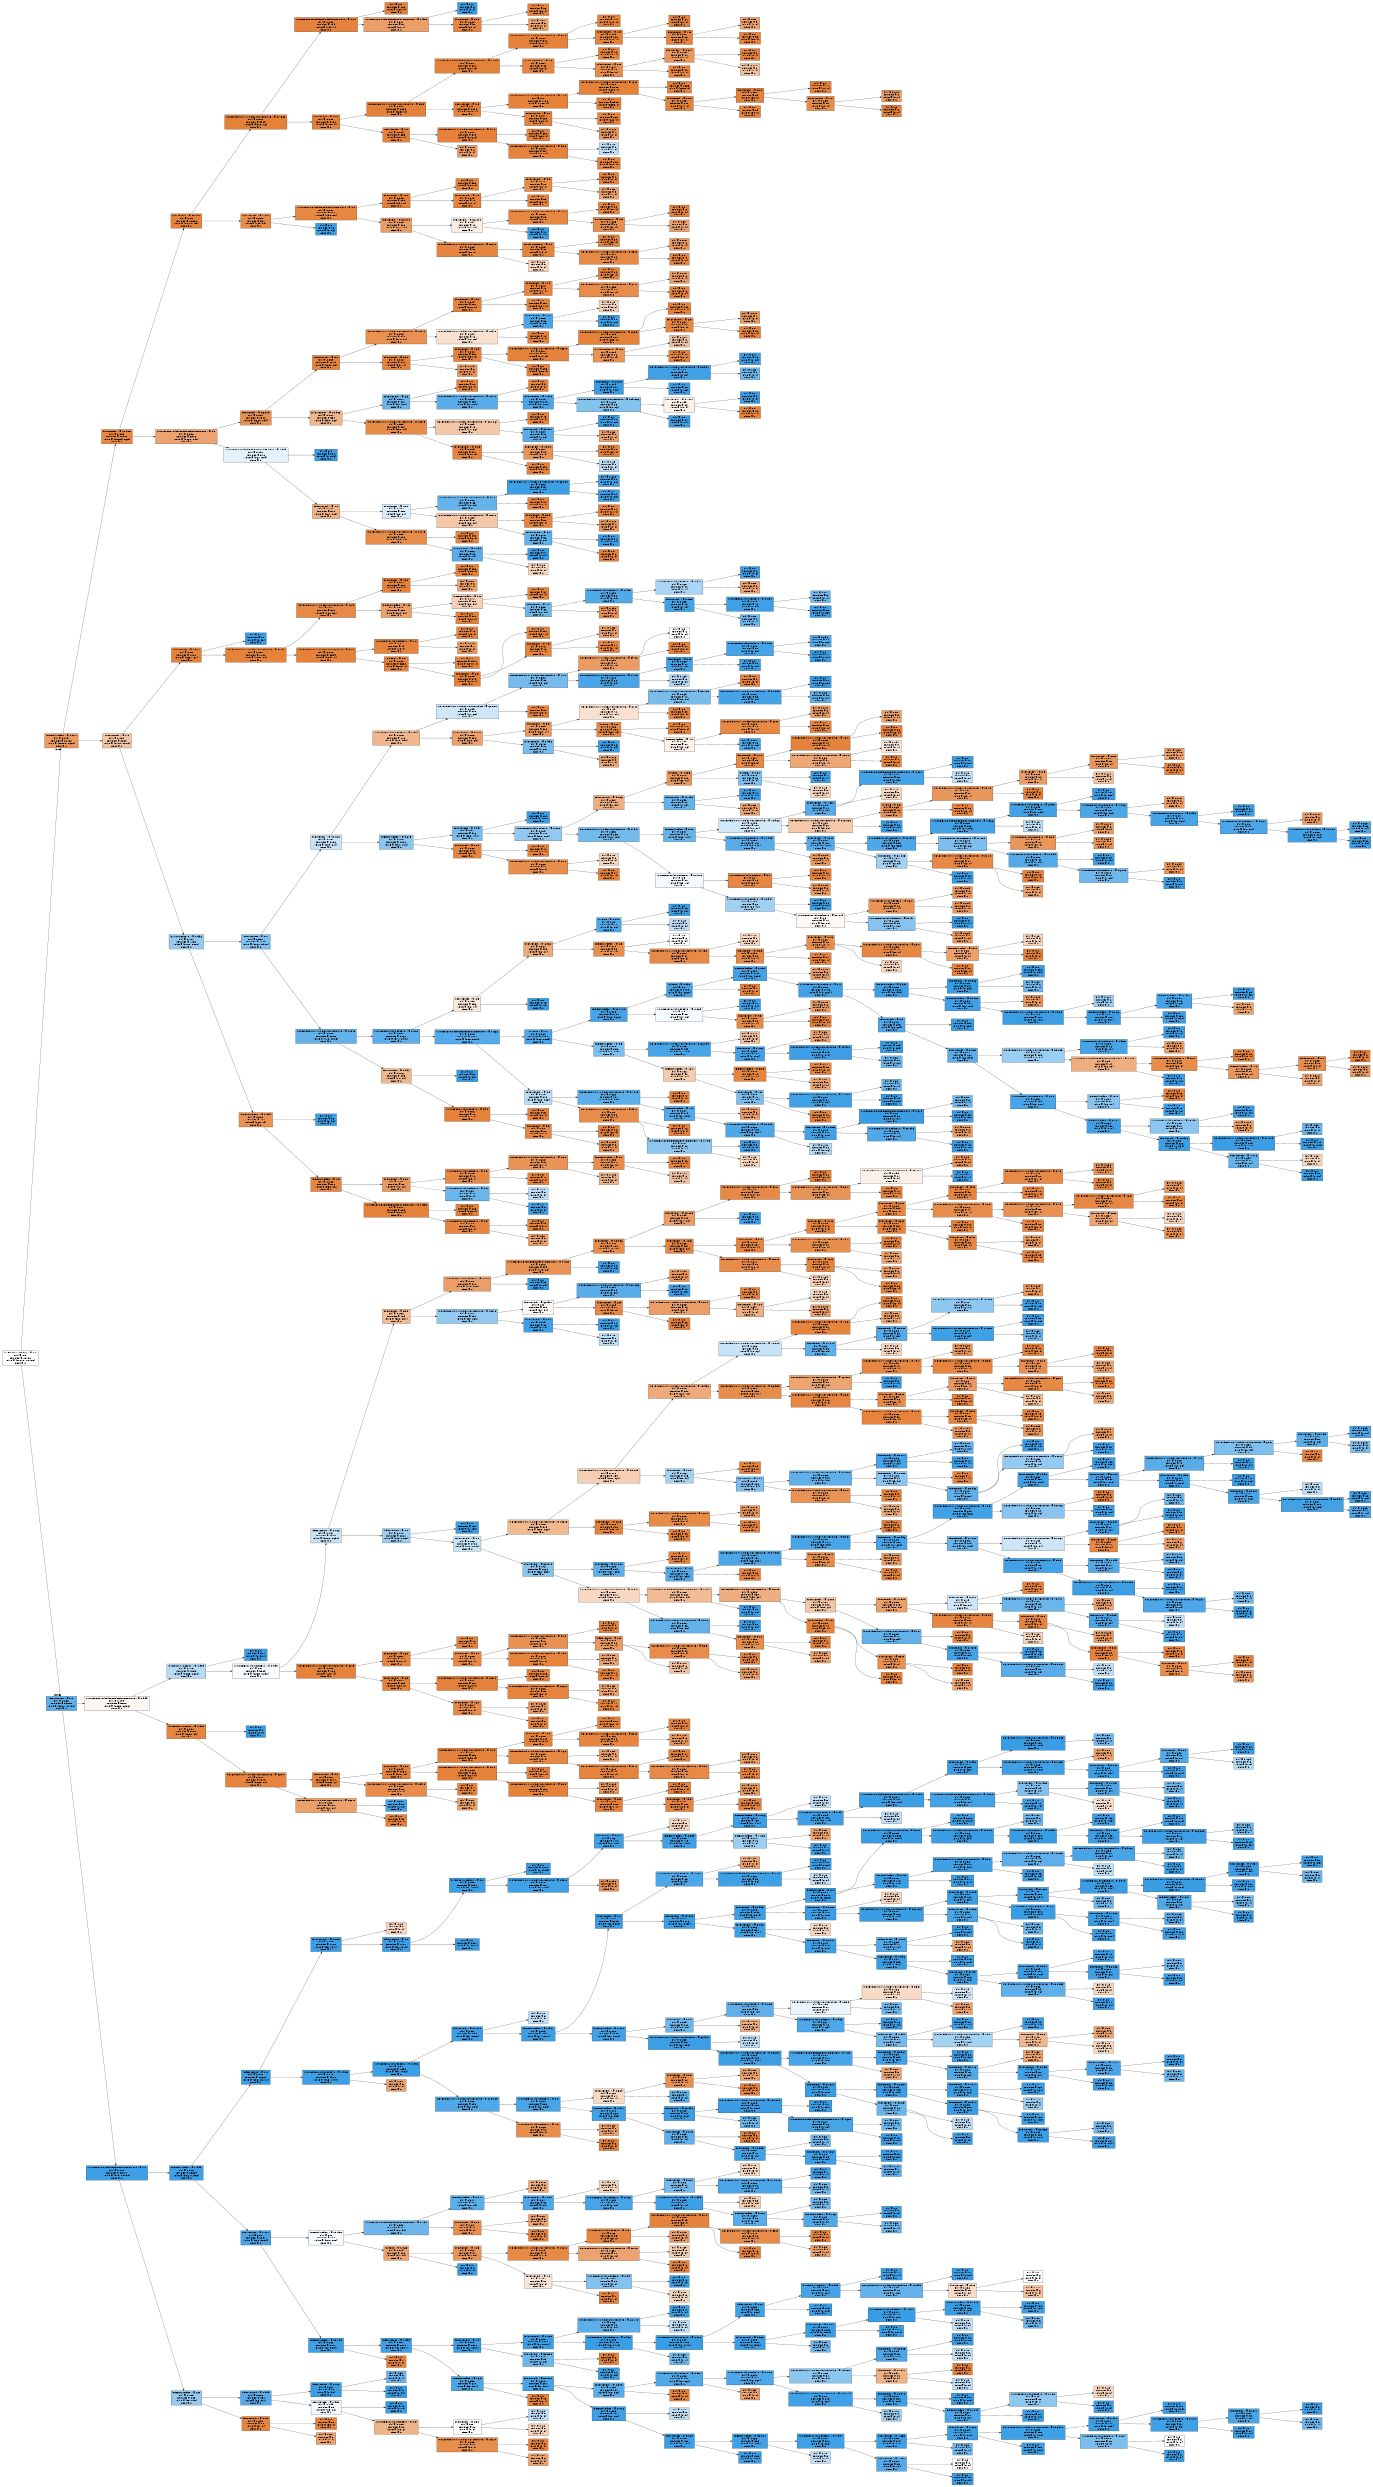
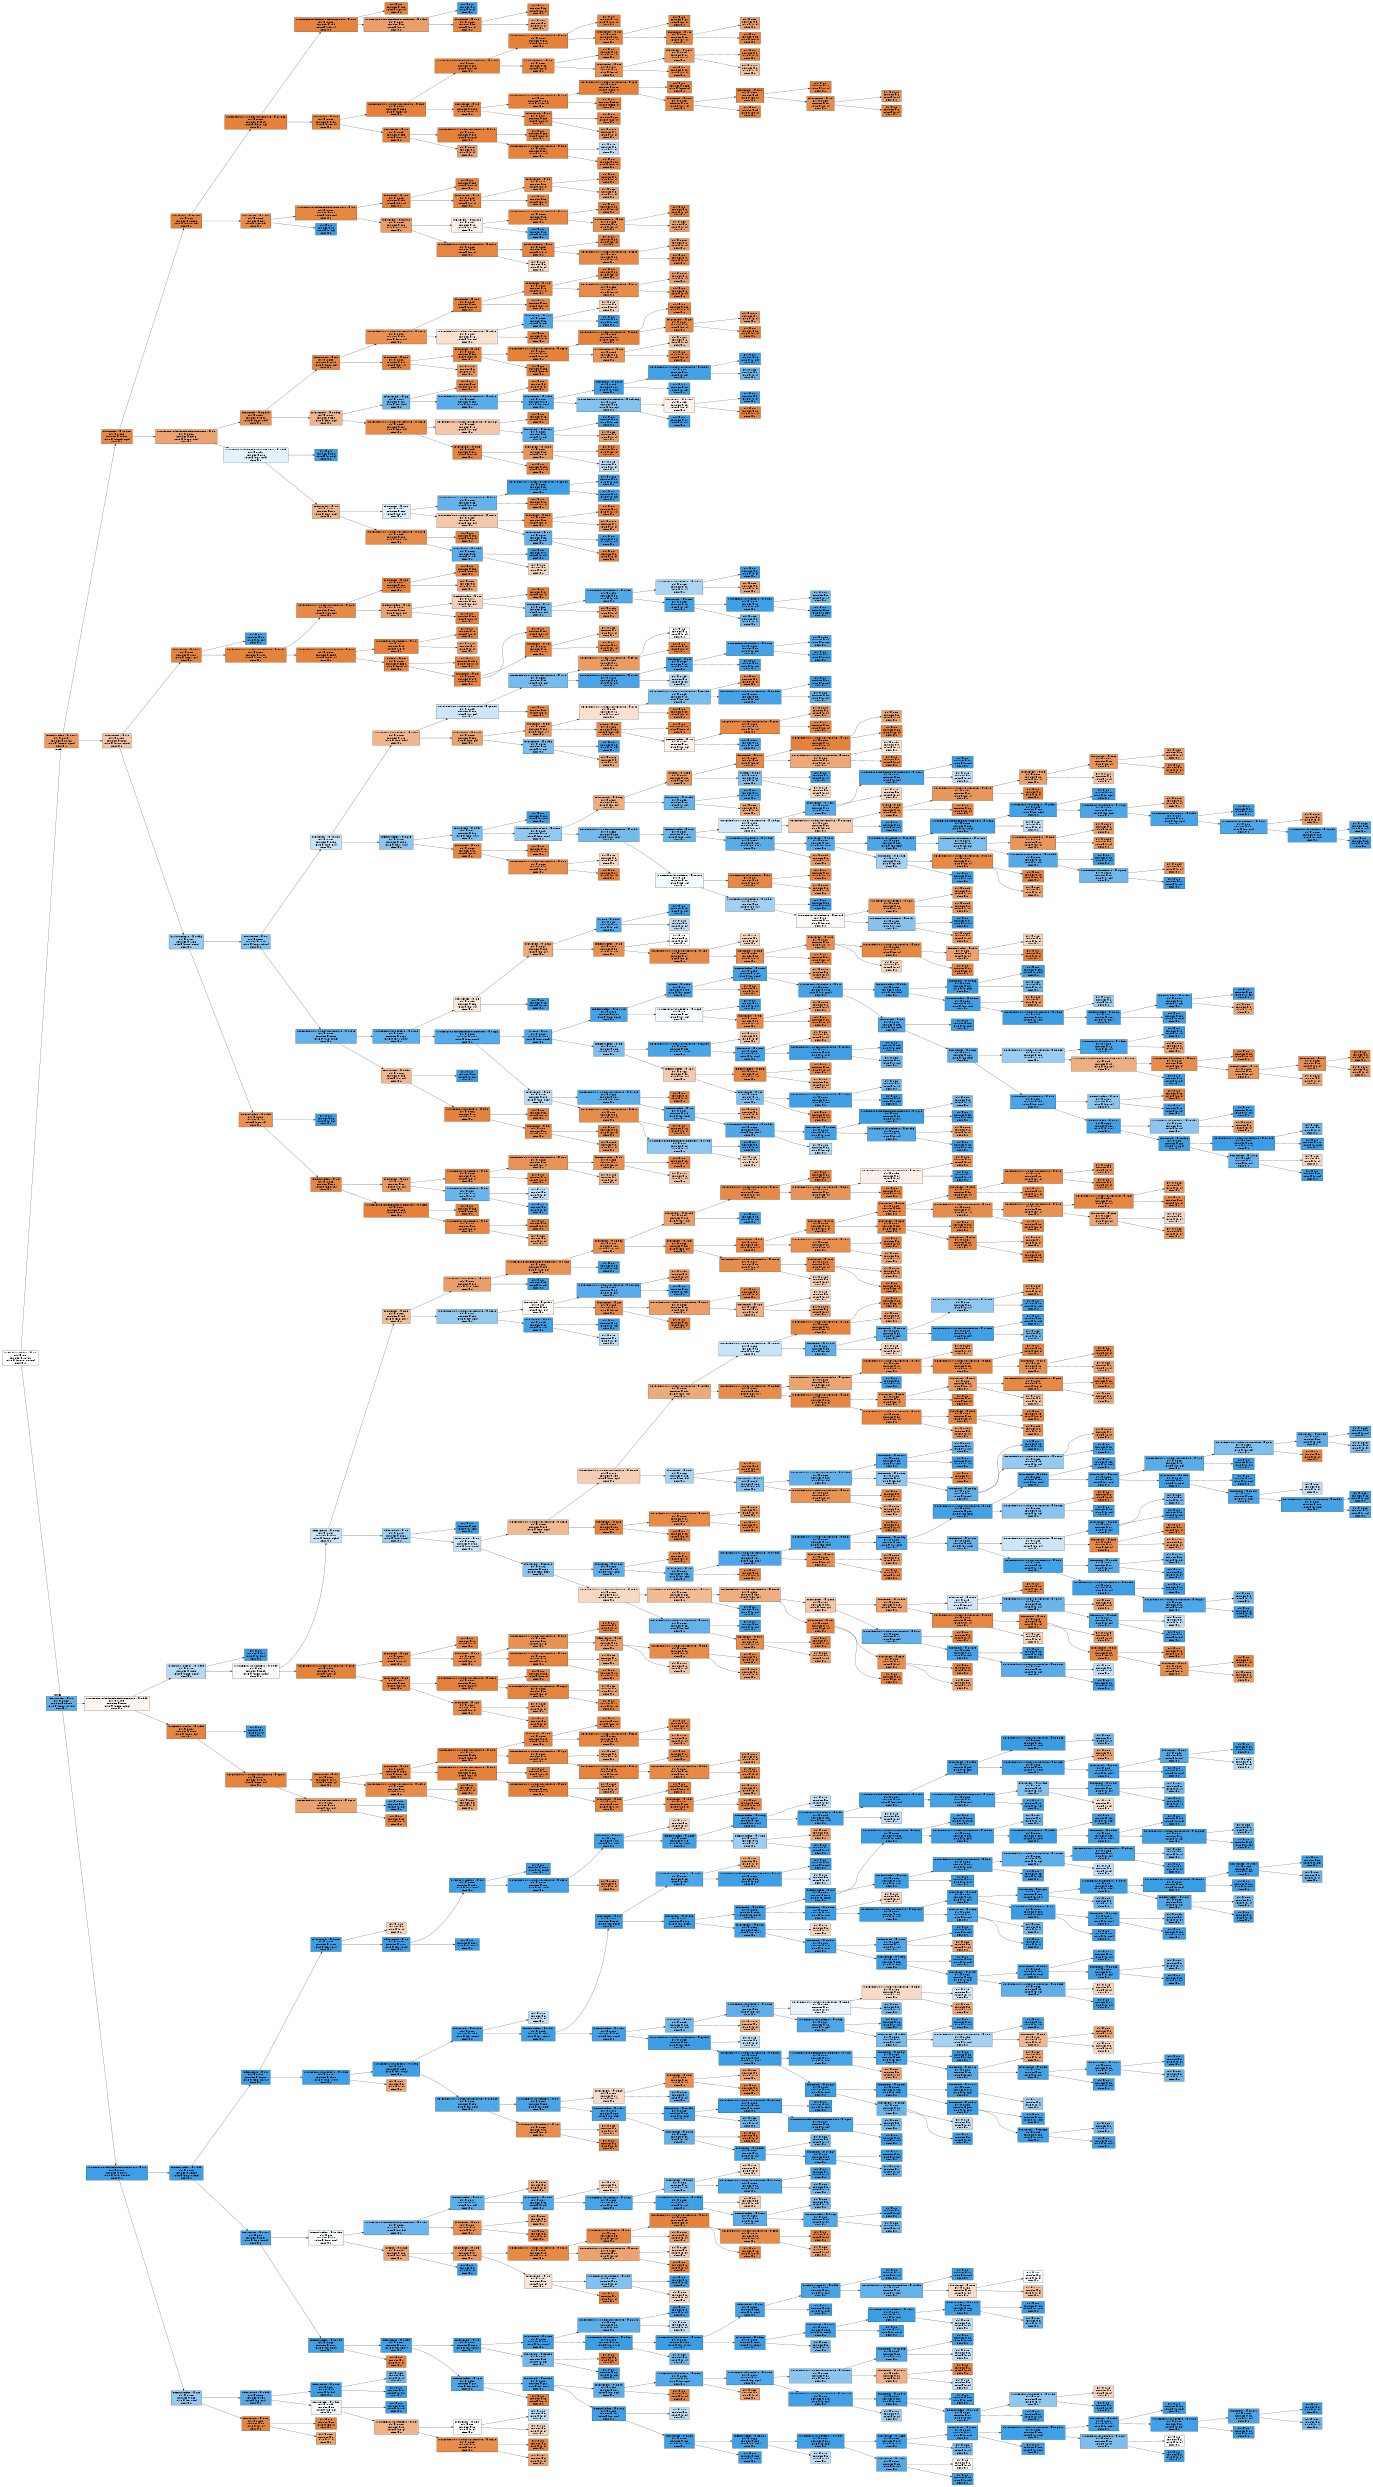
node "gini = 0.0 samples = 164 value = [0, 164] class = 1": removed
